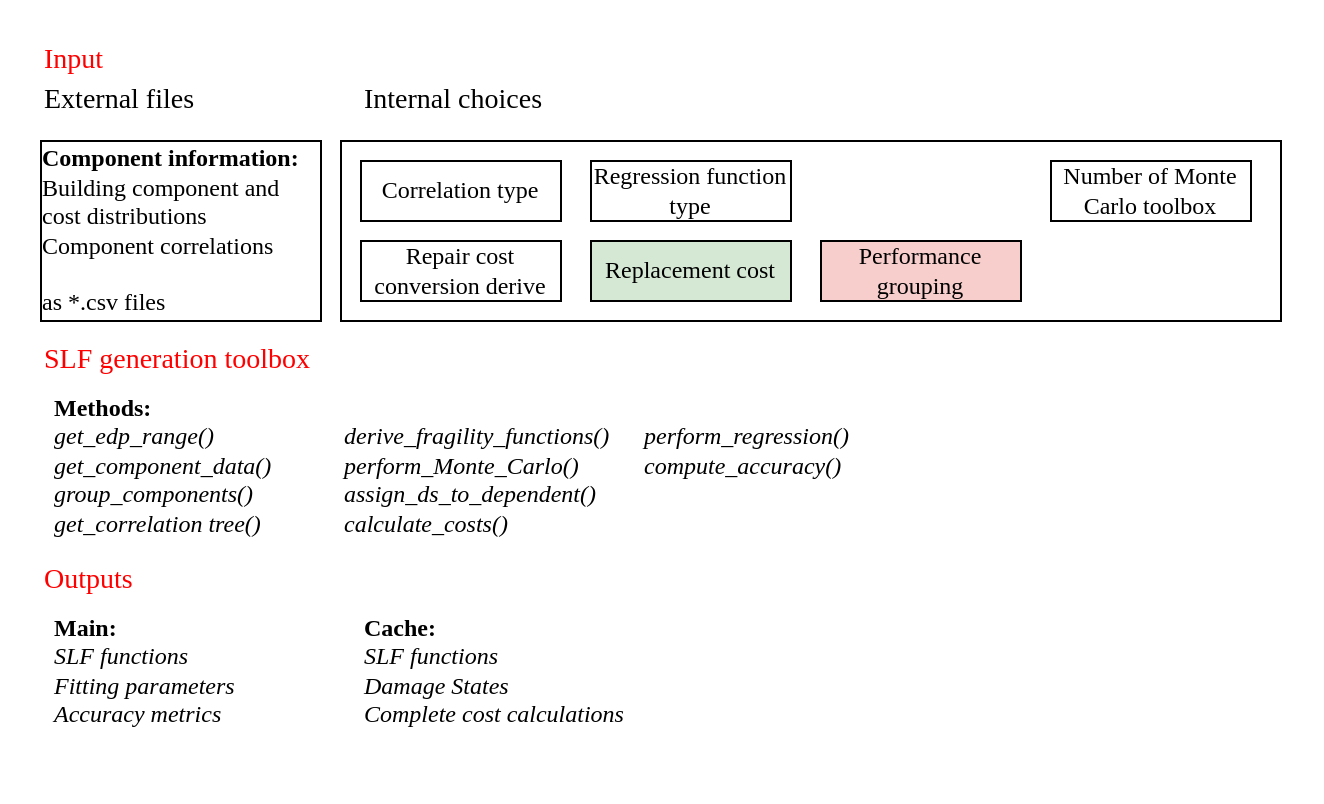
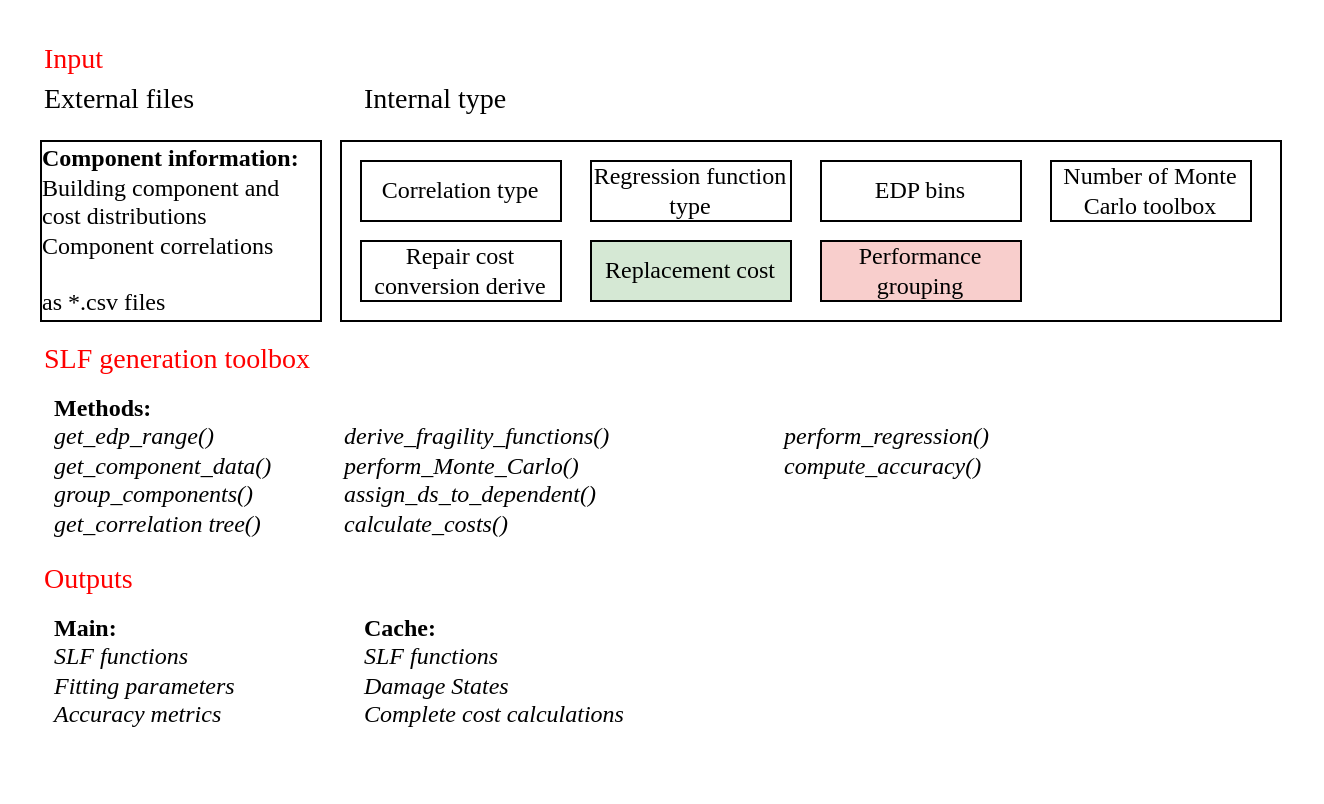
node "Internal choices": label "Internal choices" -> "Internal type"
node "EDP bins": added
node "perform_regression() compute_accuracy()": moved (791, 461) -> (931, 461)
